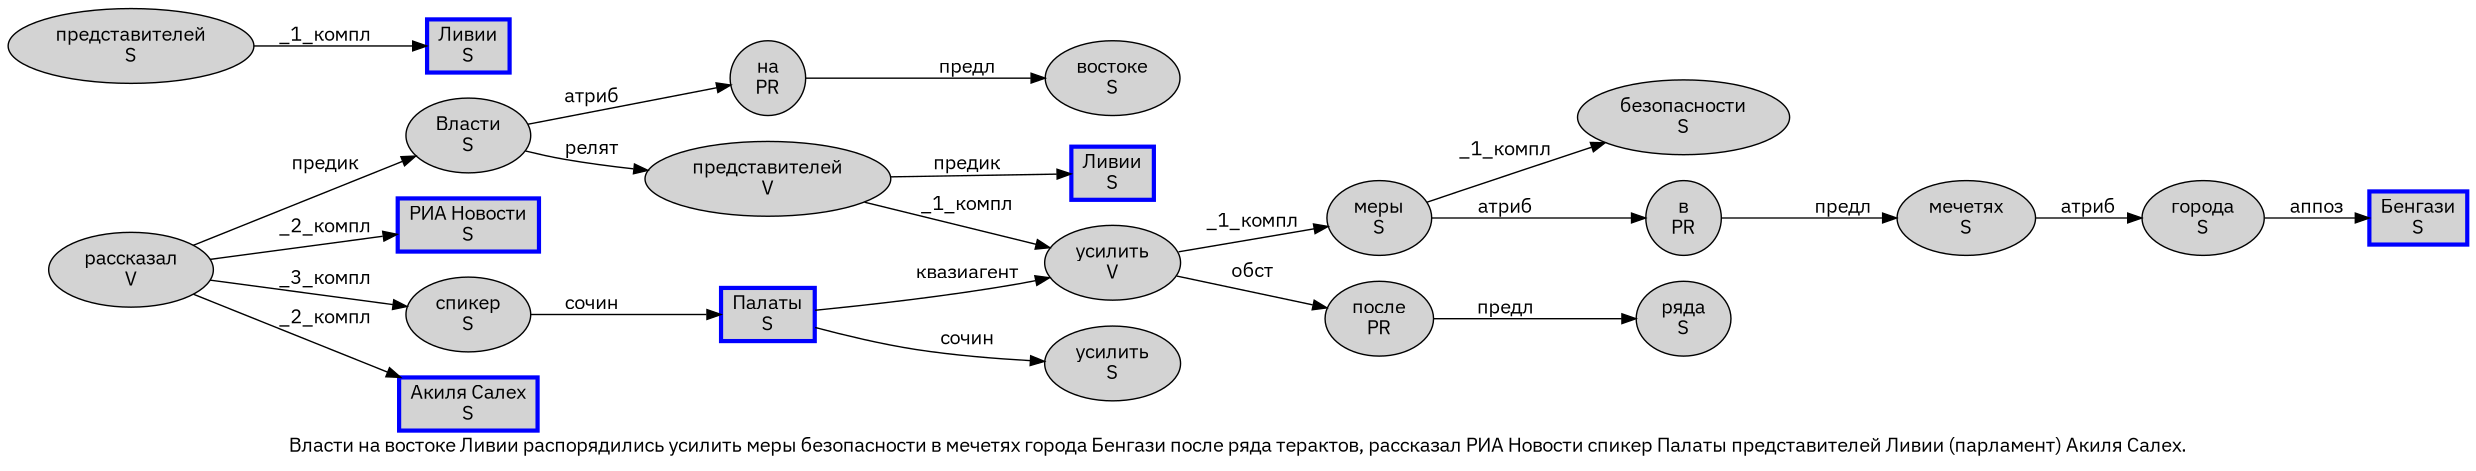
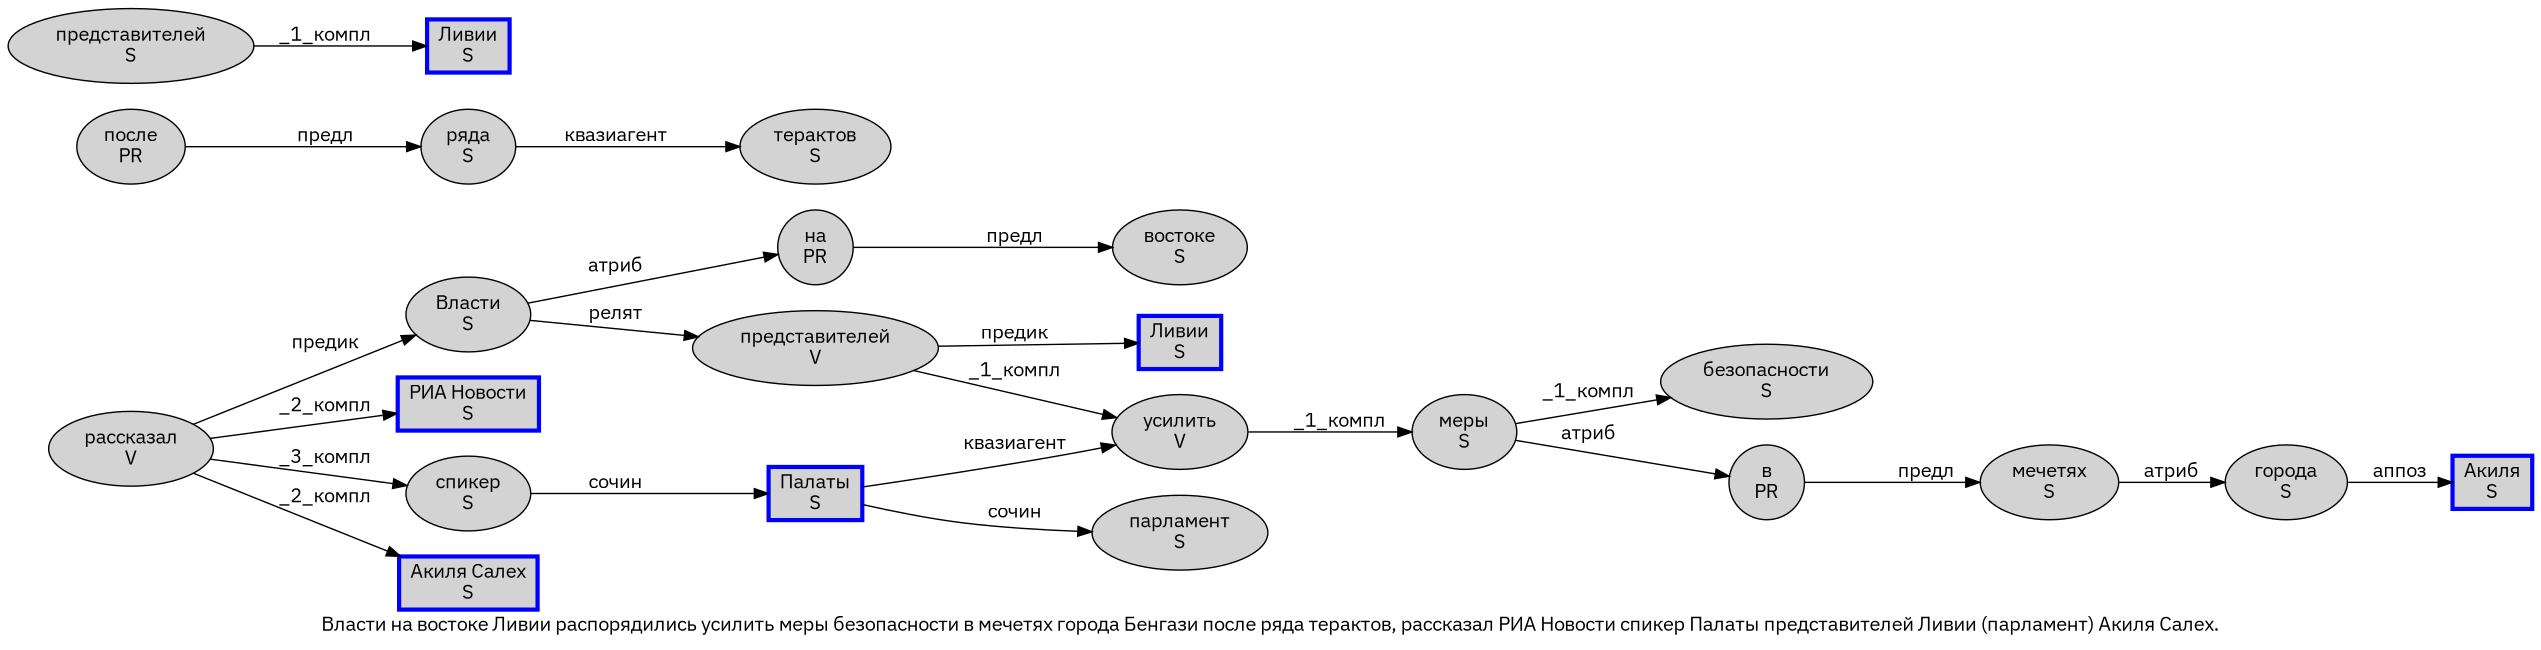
node "терактов S": added
node "Бенгази S": label "Бенгази S" -> "Акиля S"
edge "усилить V" -> "после PR": removed, label "обст"
node "усилить S": label "усилить S" -> "парламент S"
